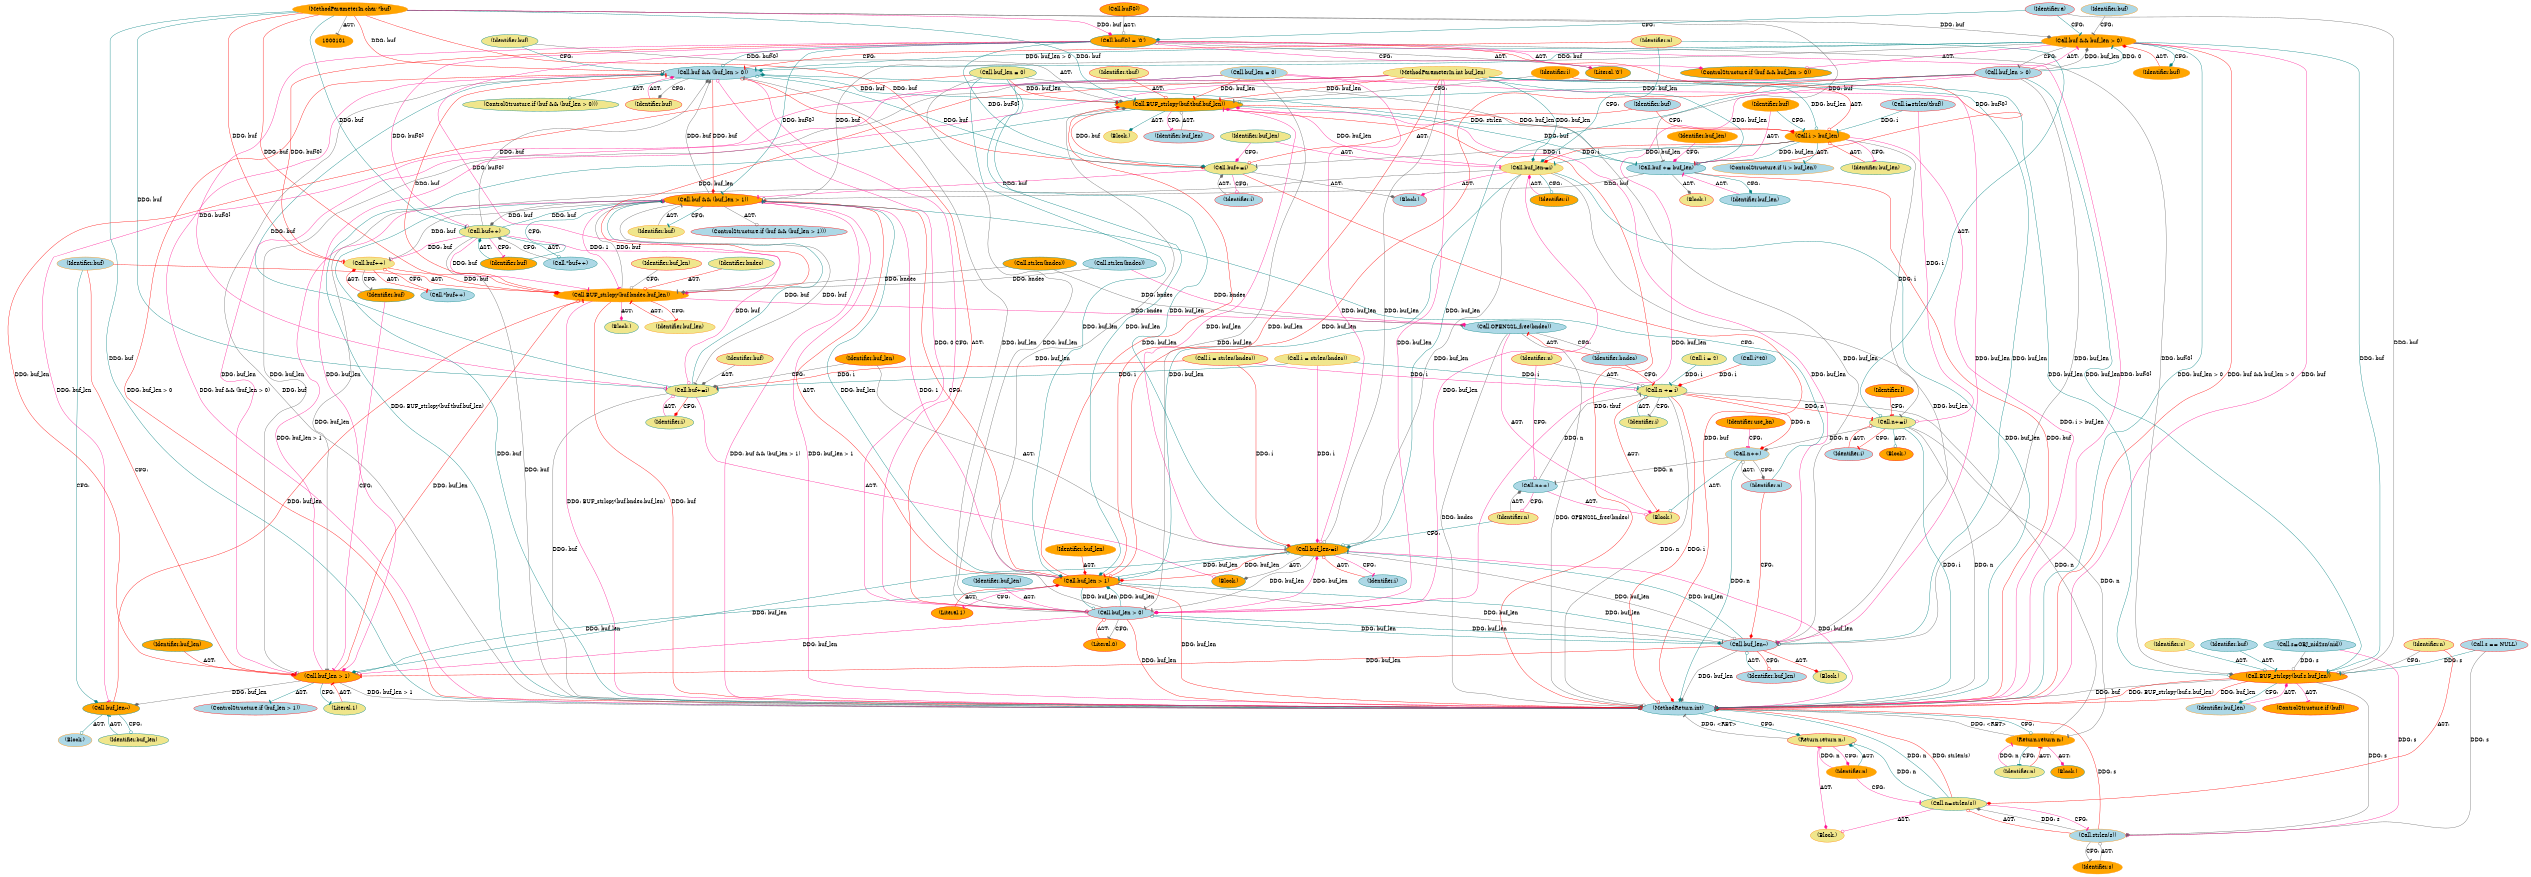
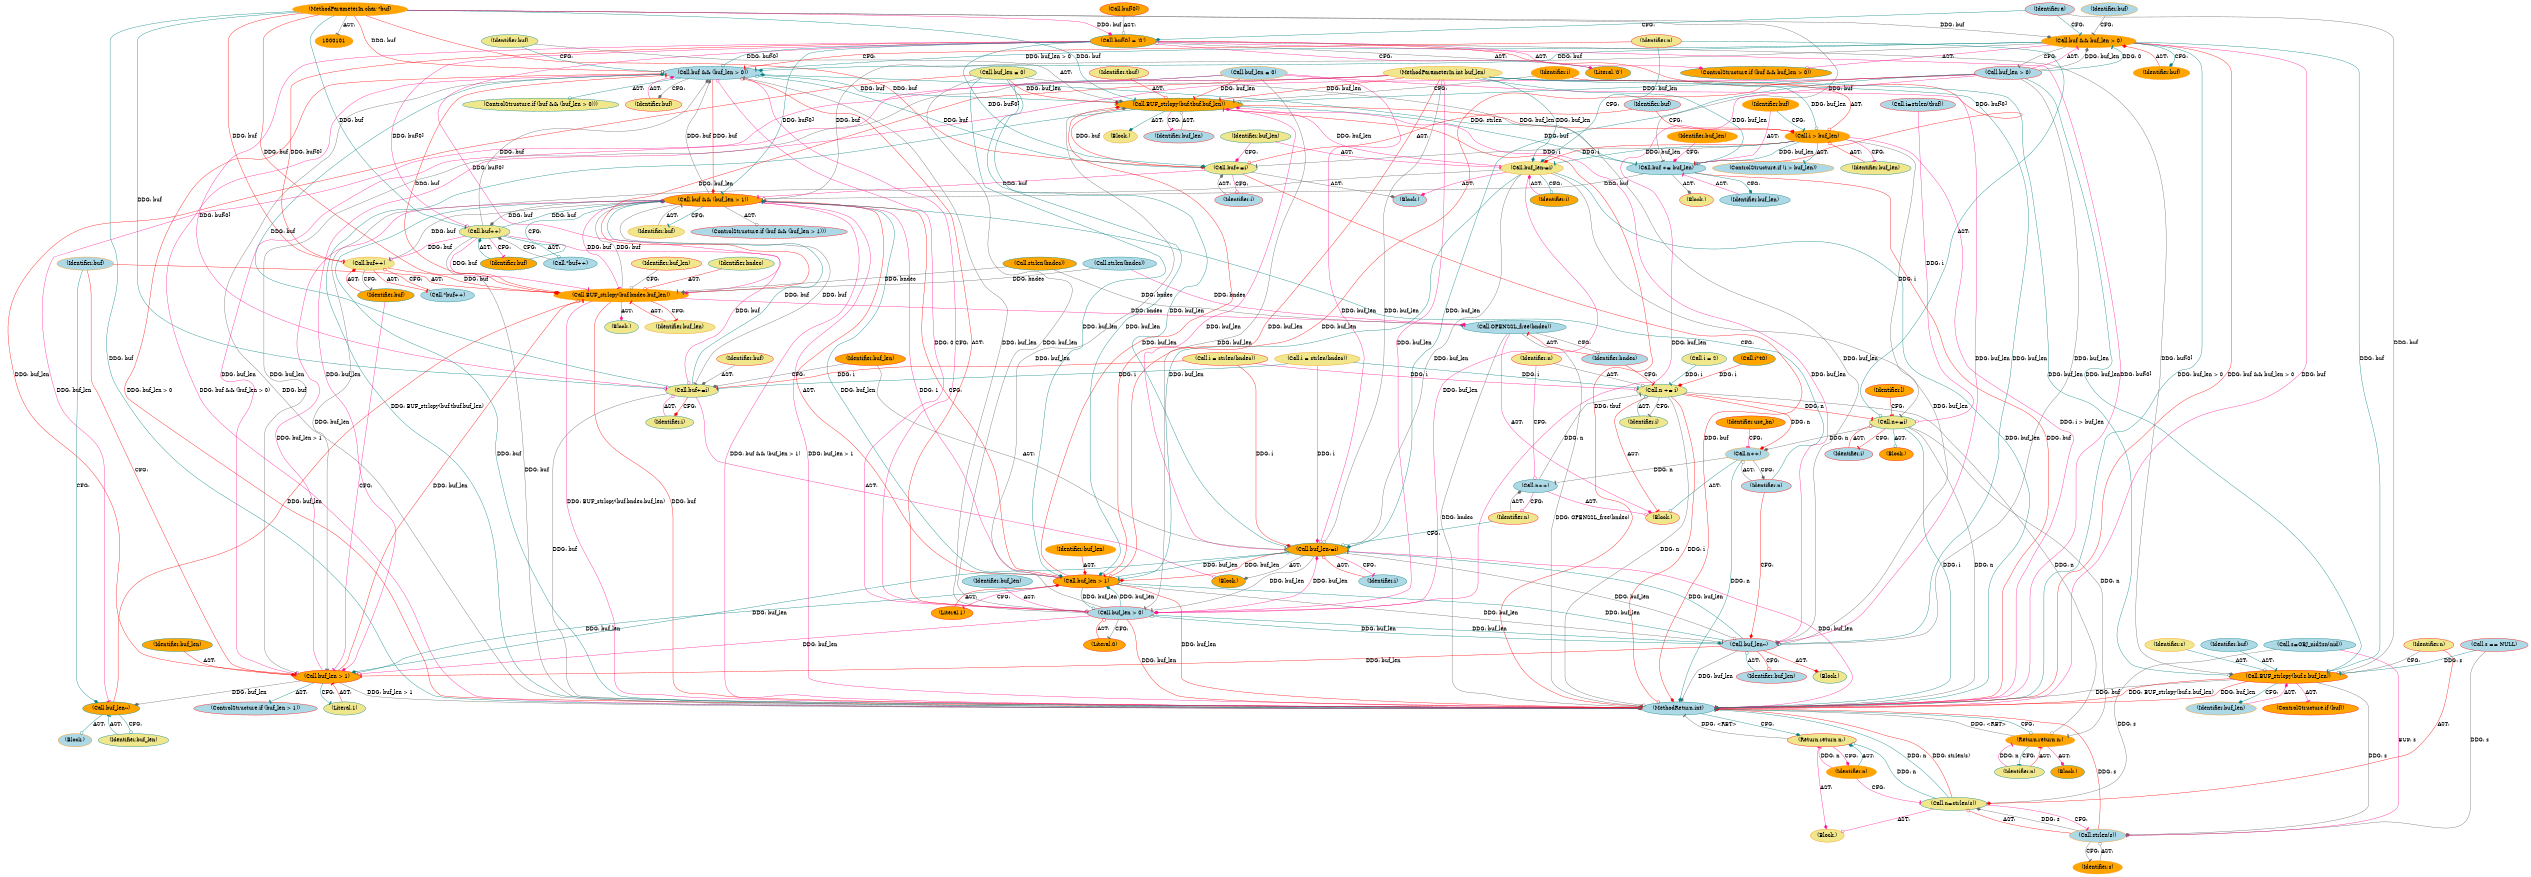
edge "(Call,i=strlen(tbuf))" -> "(Call,i > buf_len)": removed, label "DDG: i"
edge "(Call,buf && (buf_len > 1))" -> "(Call,BUF_strlcpy(buf,bndec,buf_len))": label "DDG: 1" -> "DDG: buf"
node "(Call,i*40)": fillcolor lightblue -> orange
edge "(Call,s=OBJ_nid2sn(nid))" -> "(Call,BUF_strlcpy(buf,s,buf_len))": now "(Call,s=OBJ_nid2sn(nid))" -> "(Call,n=strlen(s))"
edge "(Call,s=OBJ_nid2sn(nid))" -> "(Call,strlen(s))": label "DDG: s" -> "BUF: s"
